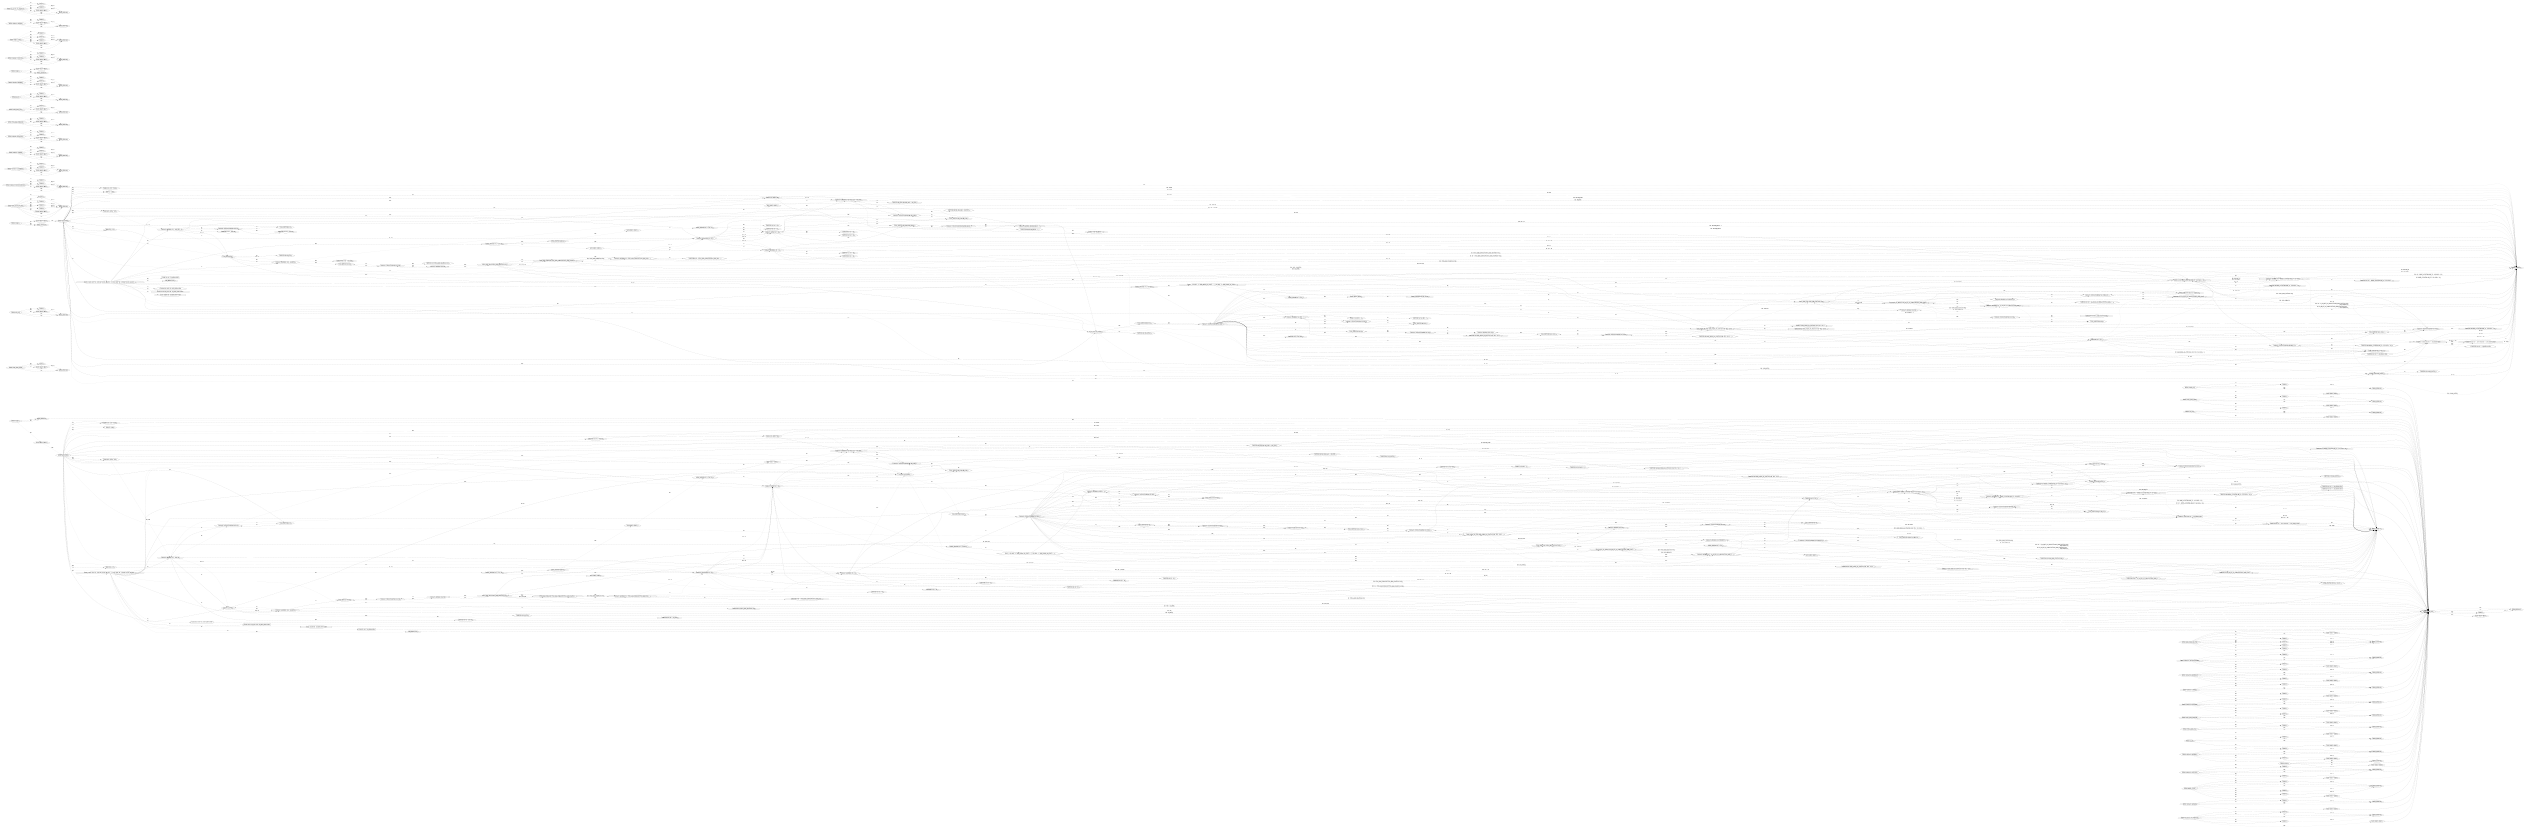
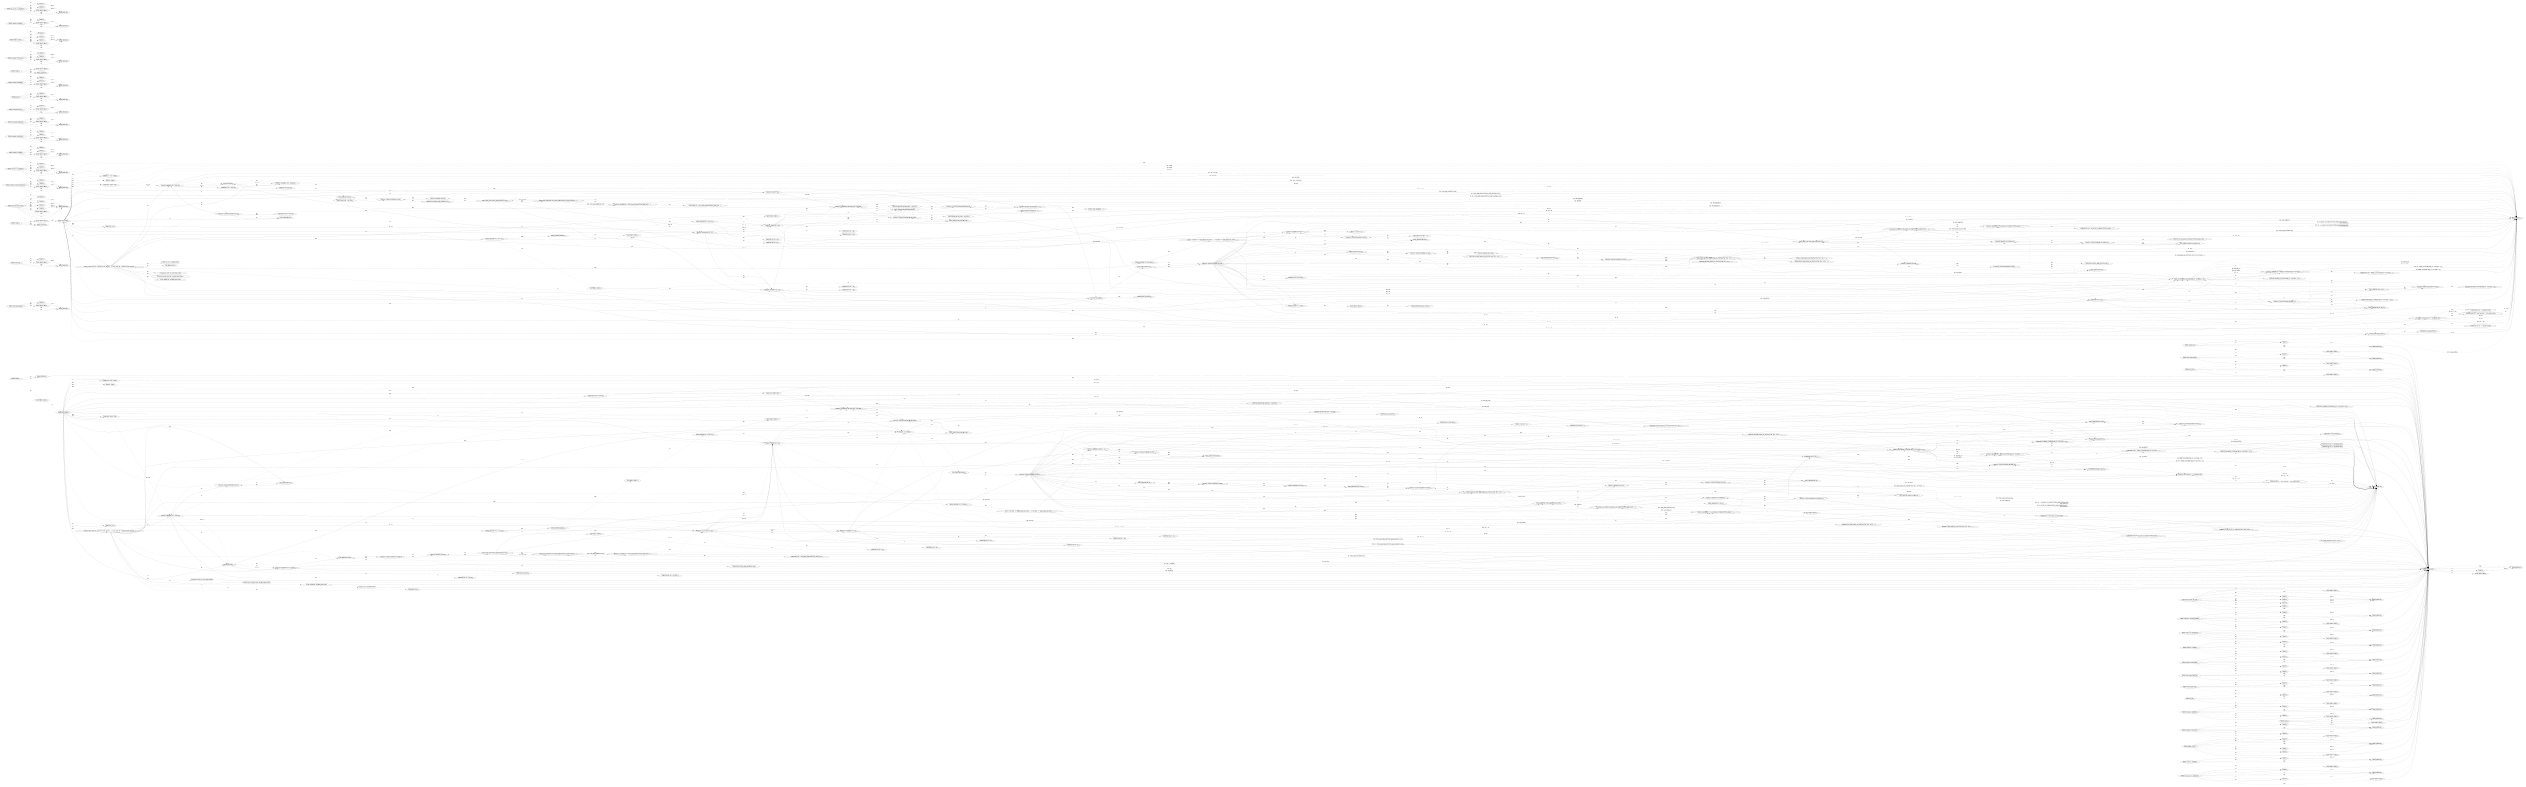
edge "<(IDENTIFIER,err,err ?: len)<SUB>32</SUB>>" -> "<(<operator>.conditional,err ?: len)<SUB>32</SUB>>": reversed
